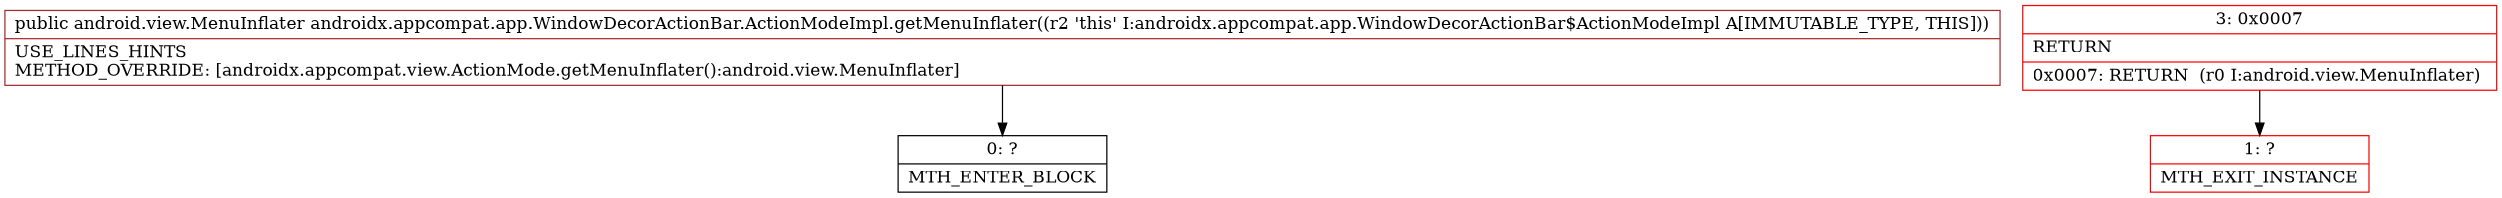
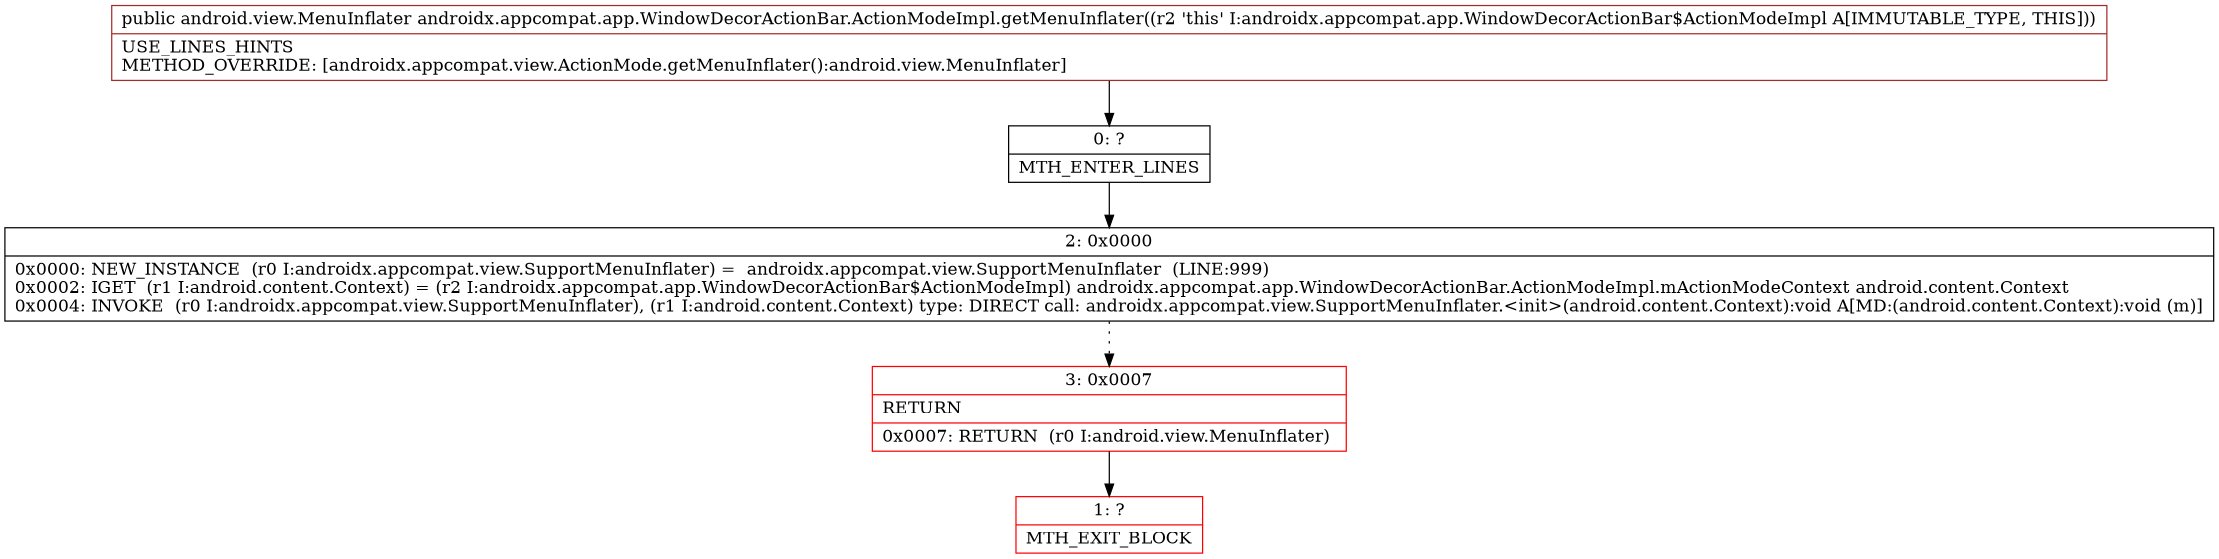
node "0: ?": text "MTH_ENTER_BLOCK" -> "MTH_ENTER_LINES"
node "1: ?": text "MTH_EXIT_INSTANCE" -> "MTH_EXIT_BLOCK"
node "2: 0x0000": added
